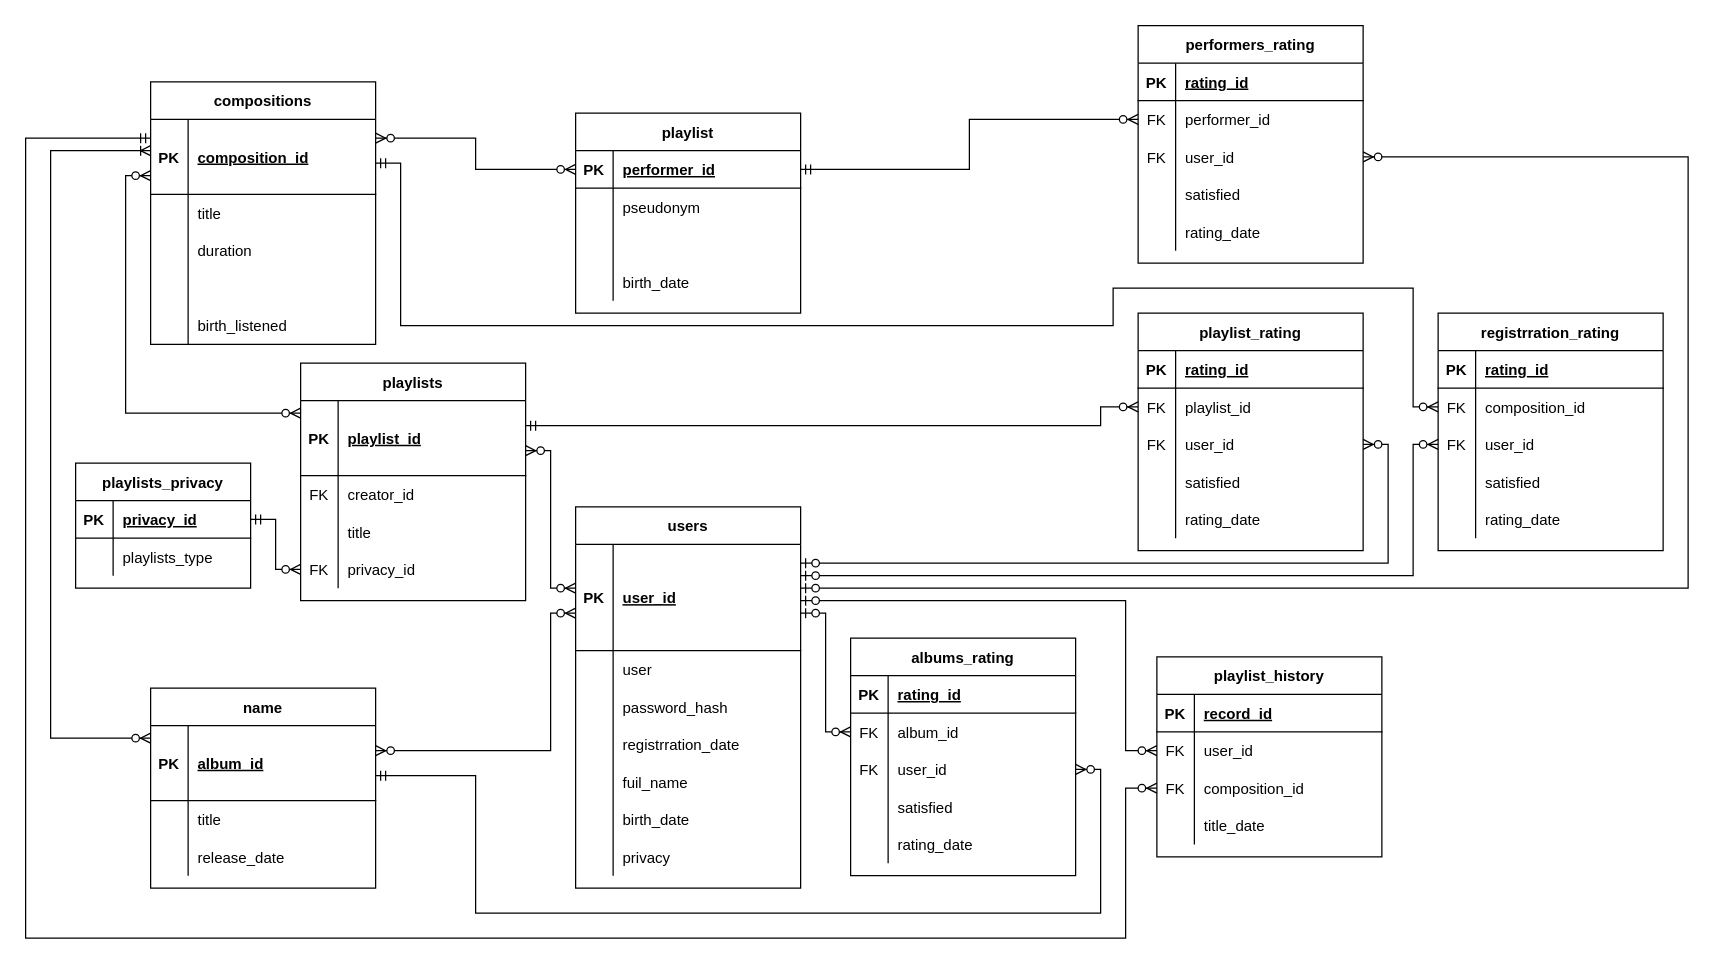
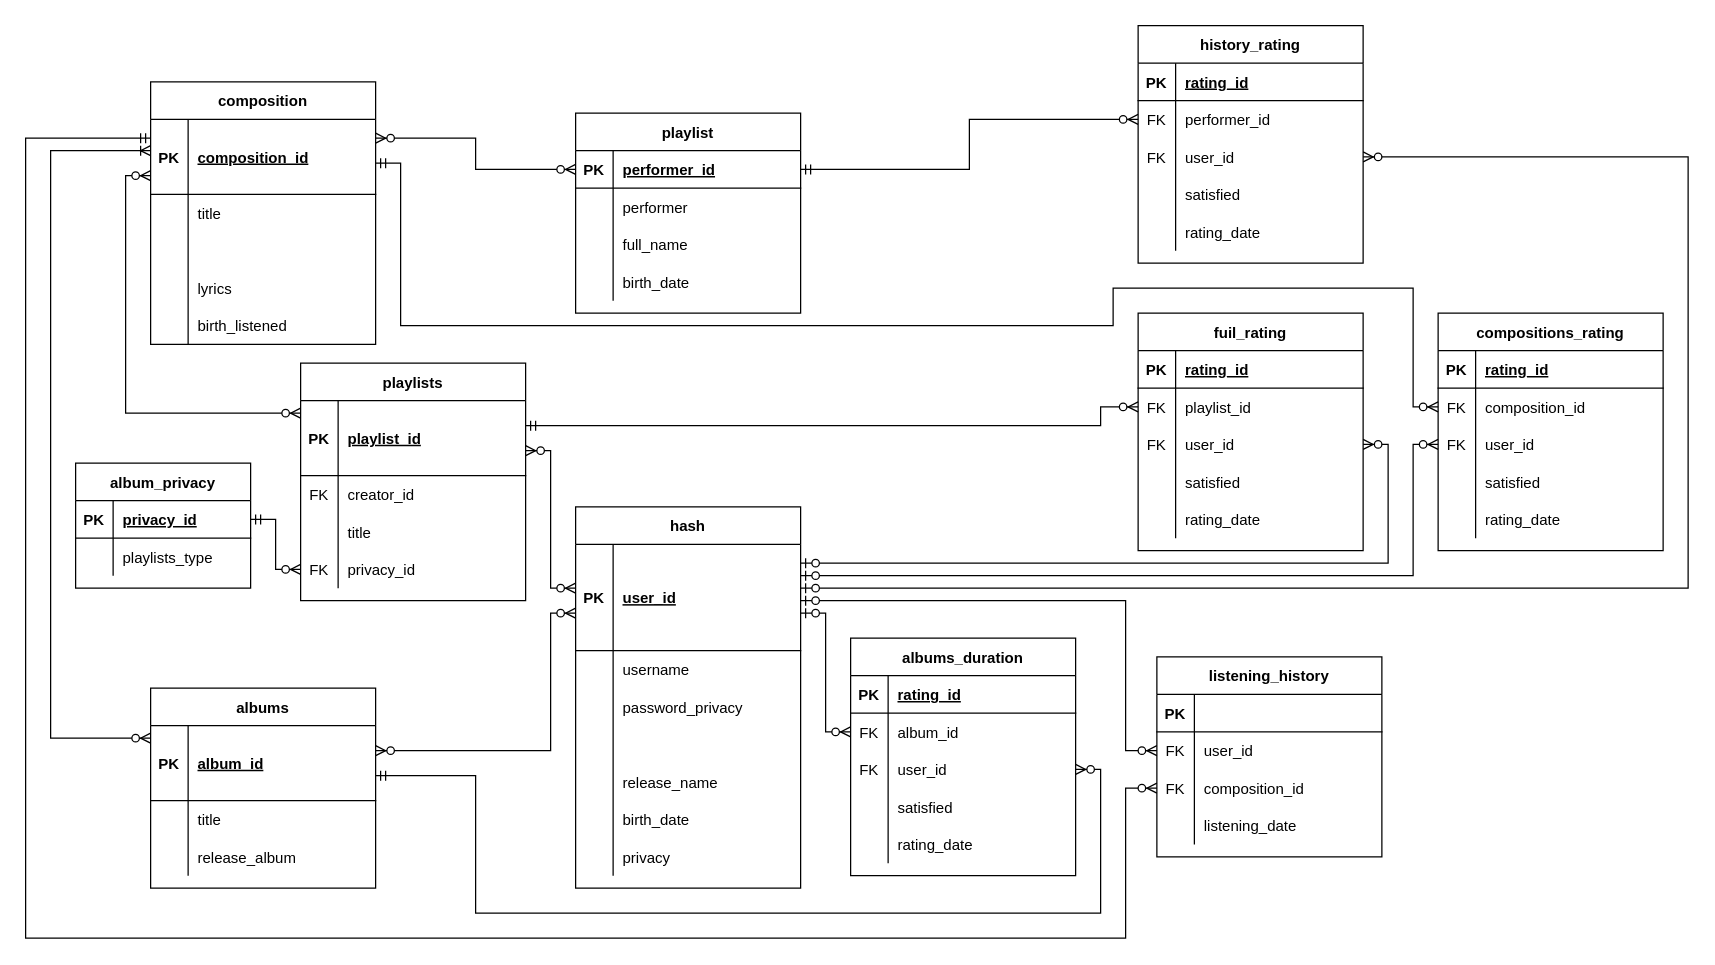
node "performers_rating": label "performers_rating" -> "history_rating"
node "compositions": label "compositions" -> "composition"
node "pseudonym": label "pseudonym" -> "performer"
node "full_name": added
node "duration": removed
node "lyrics": added
node "playlist_rating": label "playlist_rating" -> "fuil_rating"
node "registrration_rating": label "registrration_rating" -> "compositions_rating"
node "playlists_privacy": label "playlists_privacy" -> "album_privacy"
node "users": label "users" -> "hash"
node "albums_rating": label "albums_rating" -> "albums_duration"
node "user": label "user" -> "username"
node "playlist_history": label "playlist_history" -> "listening_history"
node "name": label "name" -> "albums"
node "password_hash": label "password_hash" -> "password_privacy"
node "record_id": removed
node "registrration_date": removed
node "fuil_name": label "fuil_name" -> "release_name"
node "title_date": label "title_date" -> "listening_date"
node "release_date": label "release_date" -> "release_album"
